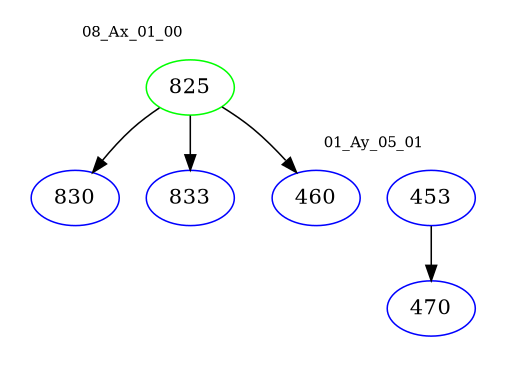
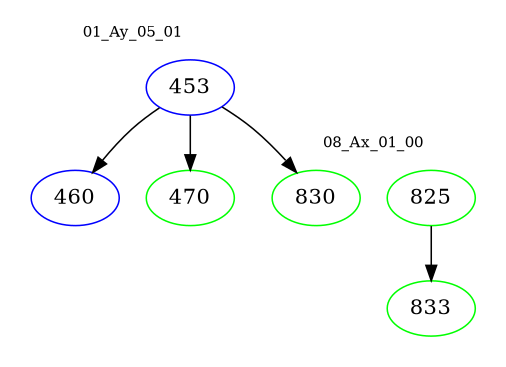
edge "825" -> "830": now "453" -> "830"
edge "825" -> "460": now "453" -> "460"
node "830": color blue -> green
node "833": color blue -> green
node "470": color blue -> green
